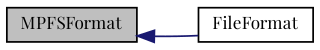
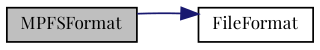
edge "FileFormat" -> "MPFSFormat": reversed
